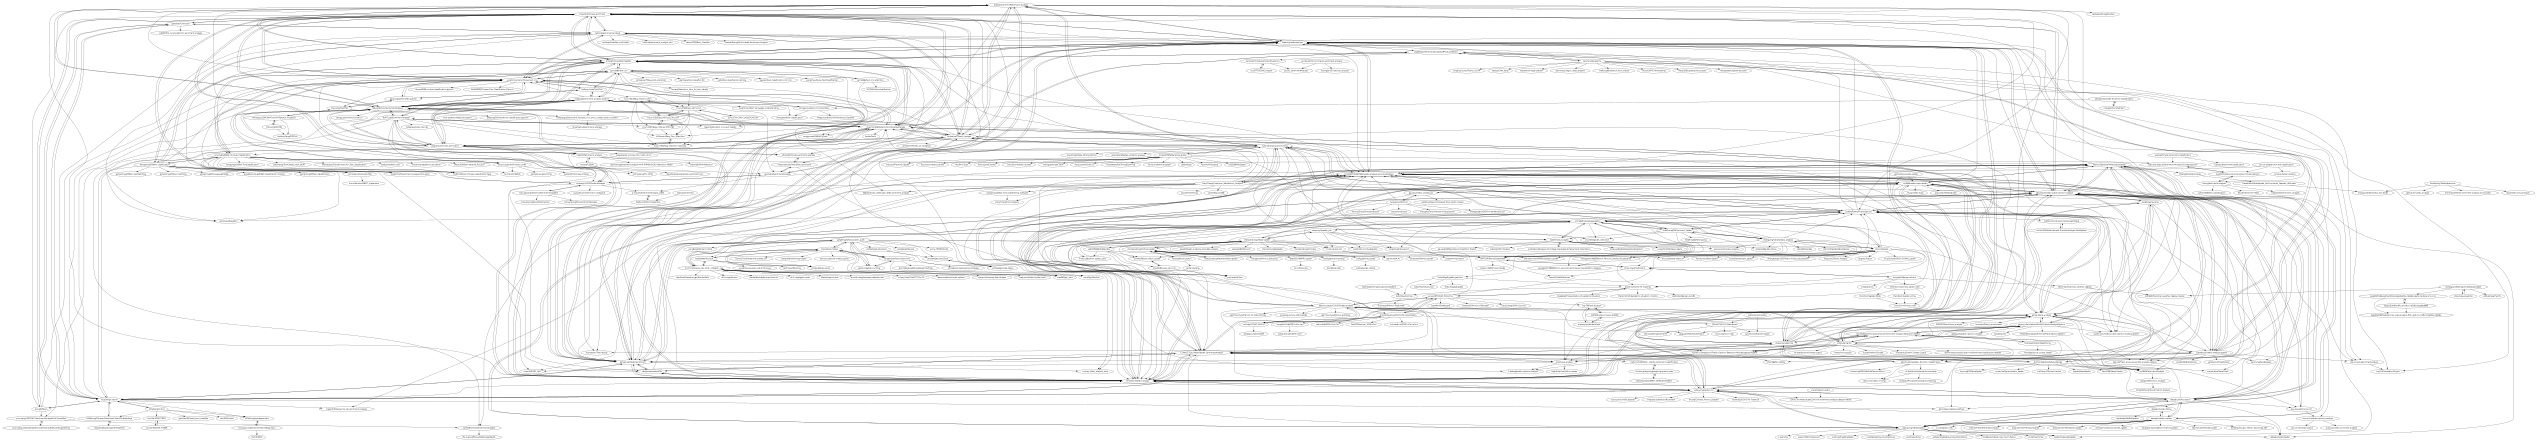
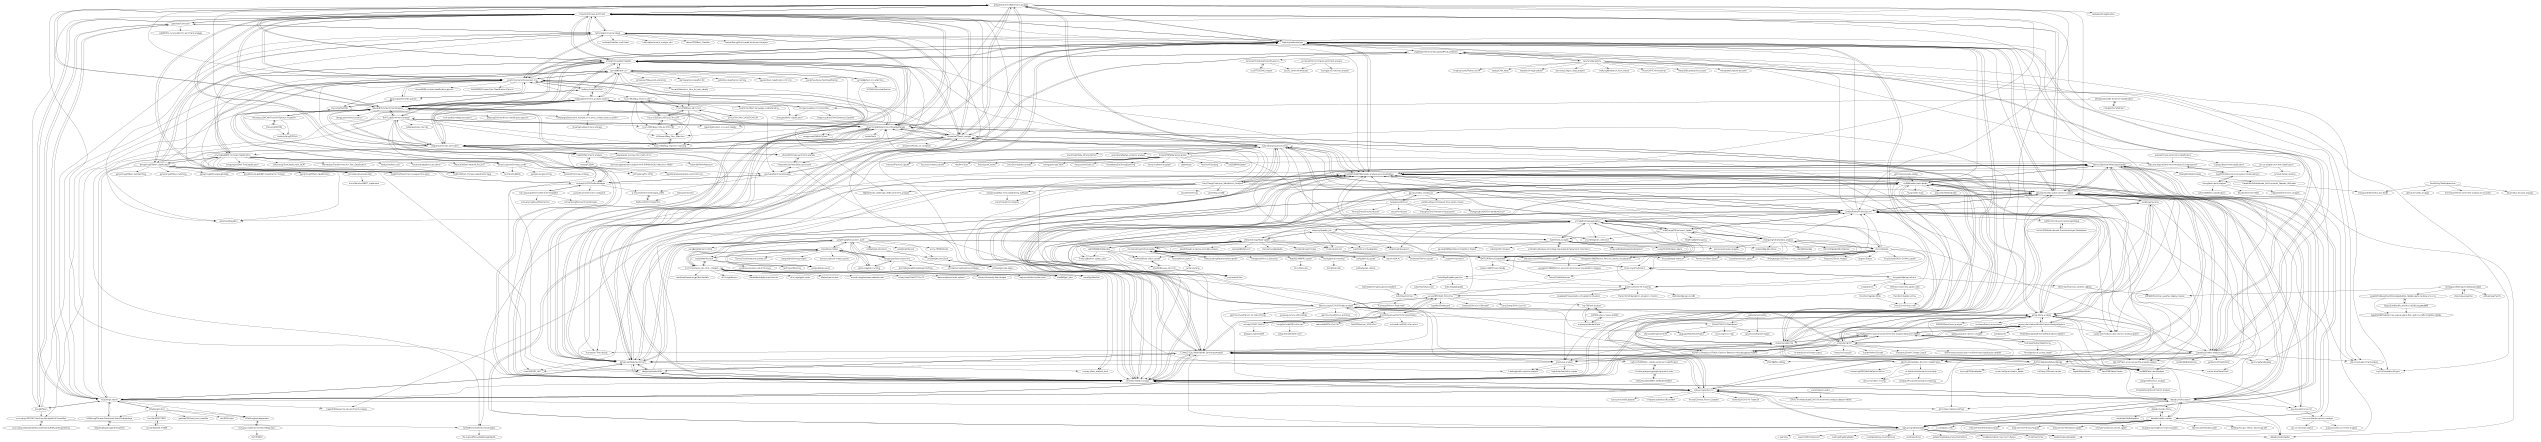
node "IACJ/weibo_forward_bixin": label "IACJ/weibo_forward_bixin" -> "IACJ/weibo_forward_analysis"
